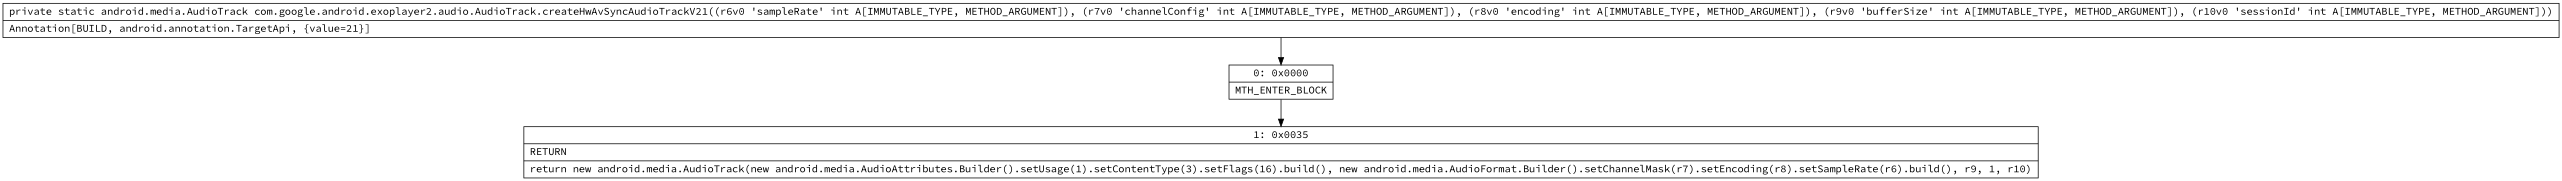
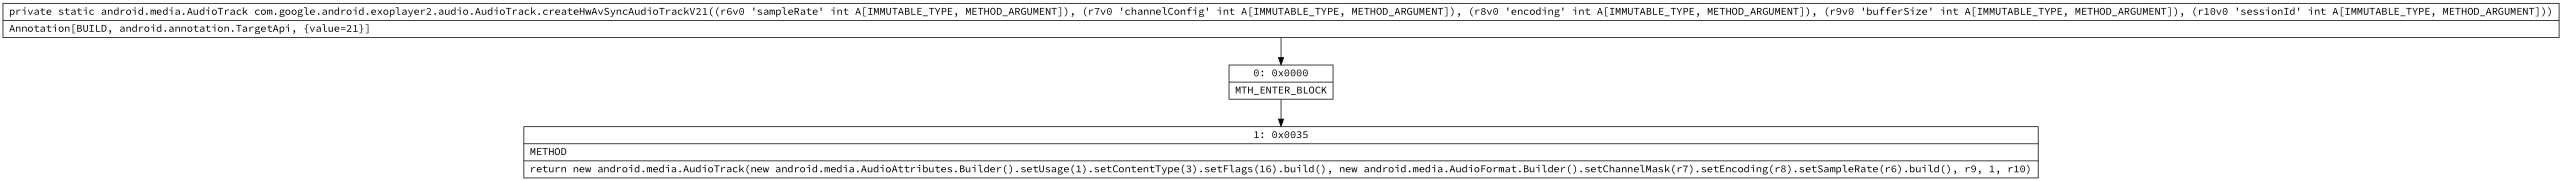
node "1: 0x0035": text "RETURN" -> "METHOD"
